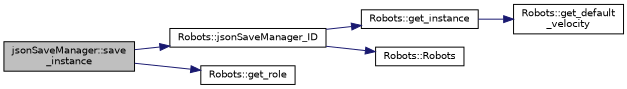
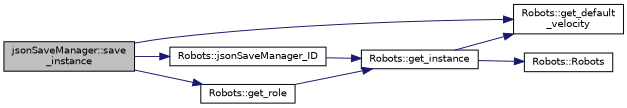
edge "jsonSaveManager::save _instance" -> "Robots::get_default _velocity": added
edge "Robots::jsonSaveManager_ID" -> "Robots::Robots": now "Robots::get_instance" -> "Robots::Robots"
edge "Robots::get_role" -> "Robots::get_instance": added
